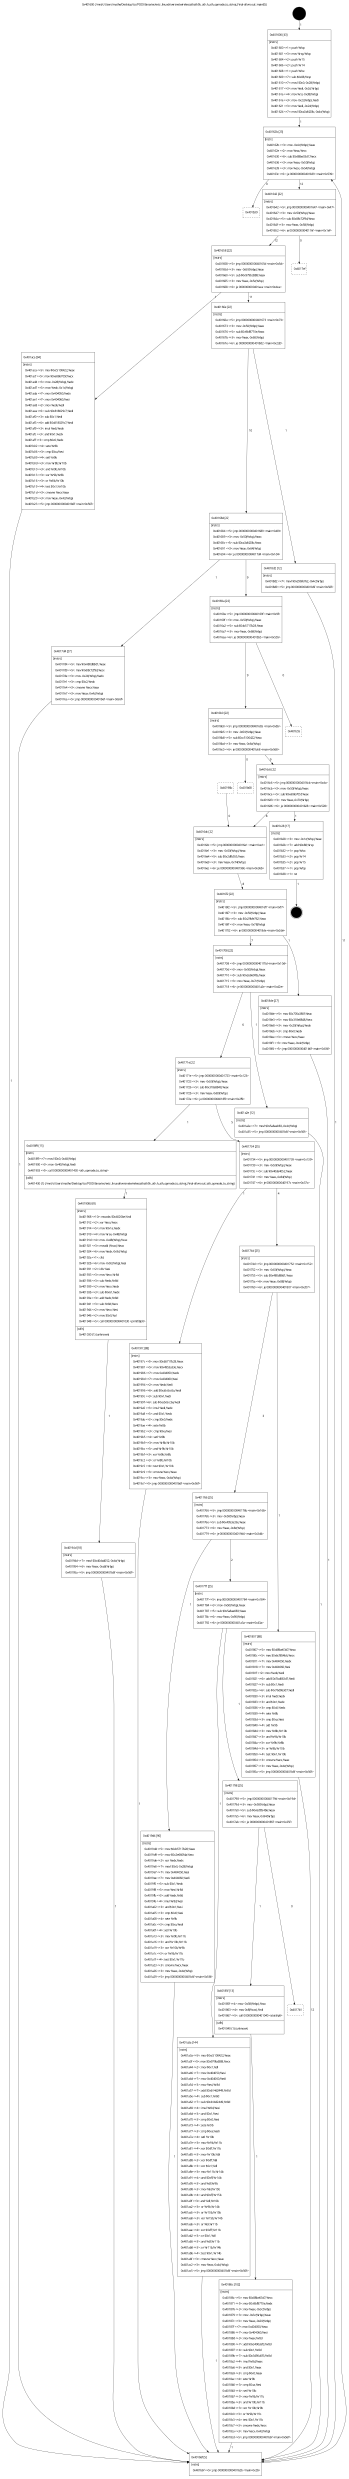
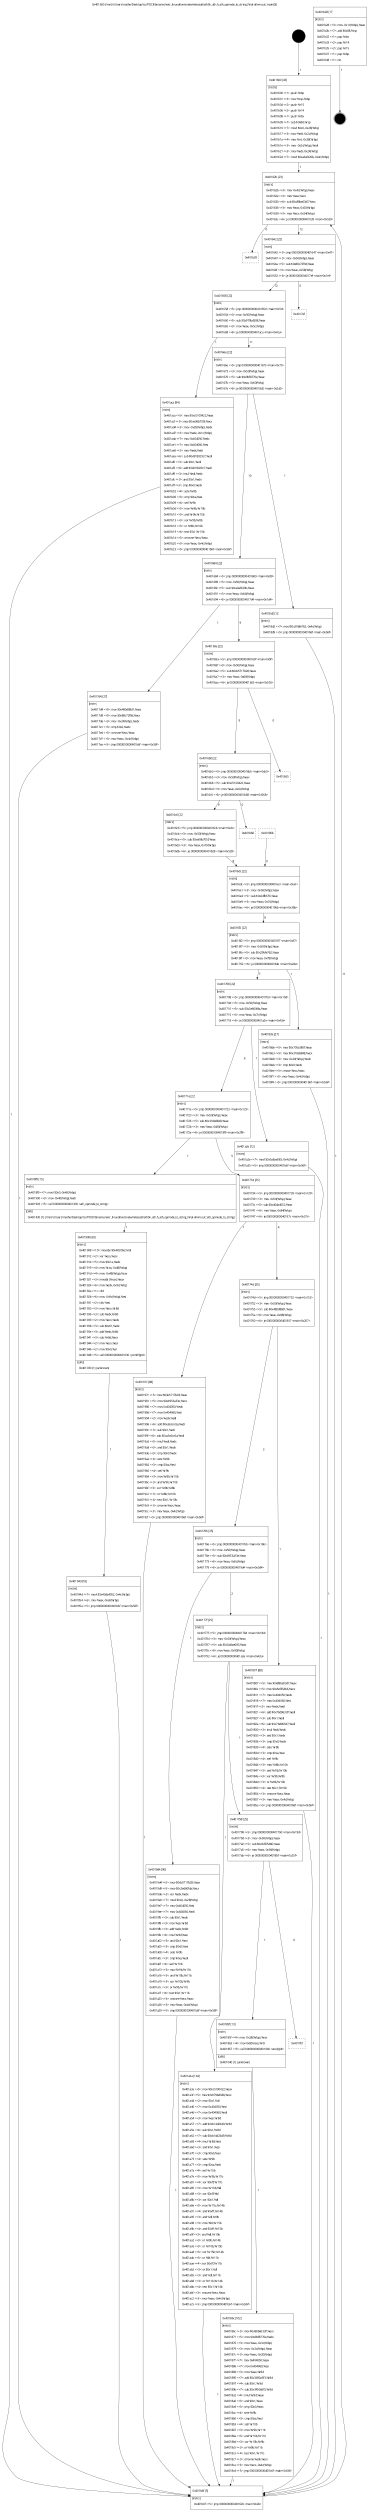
edge "0x4016c6 [22]" -> "0x401b28 [17]": removed, label "1"
edge "0x401807 [88]" -> "0x401b6f [5]": label " 12" -> " 1"
